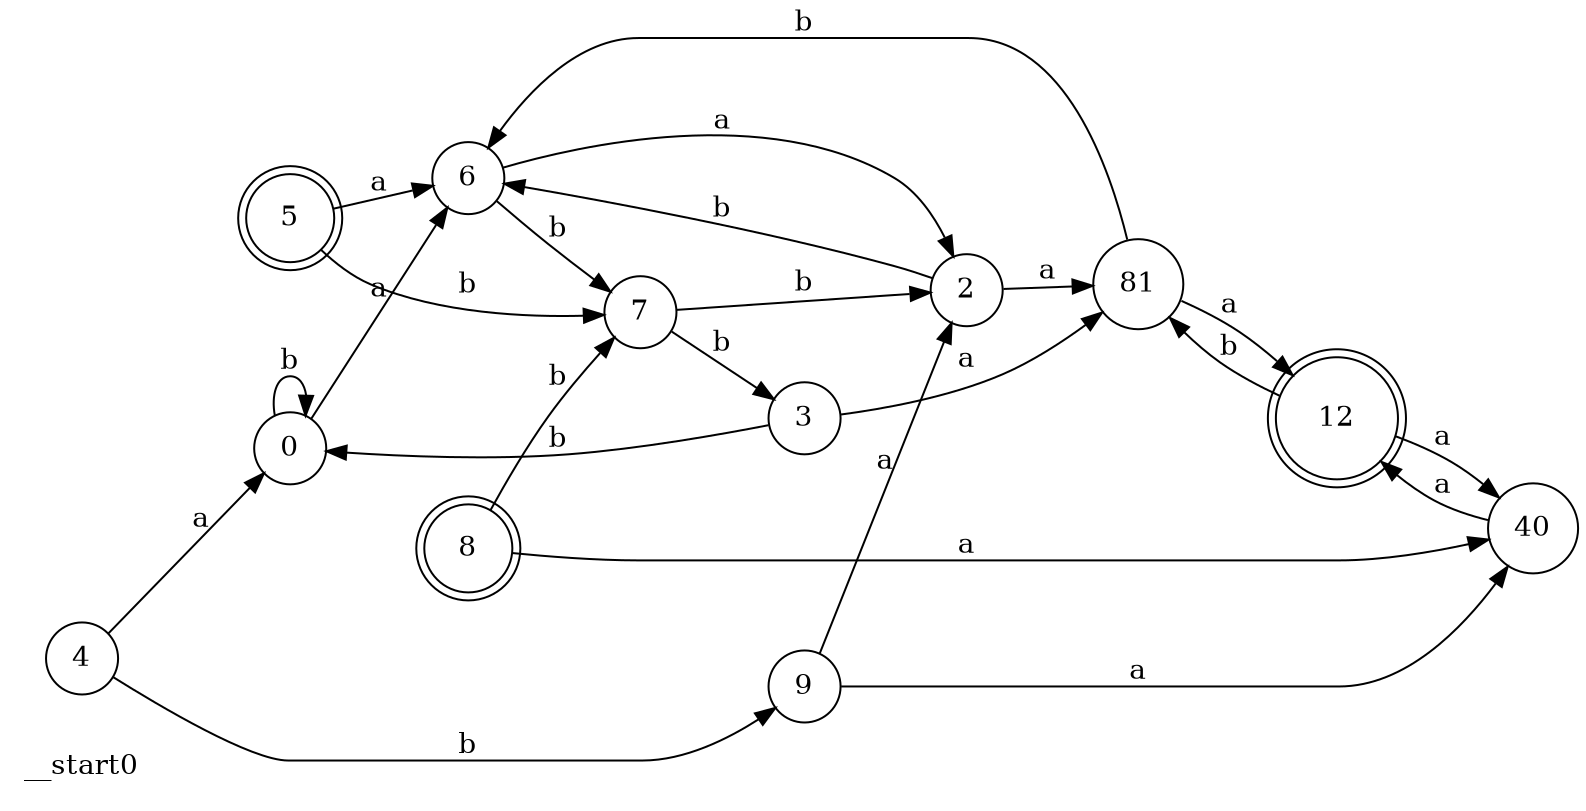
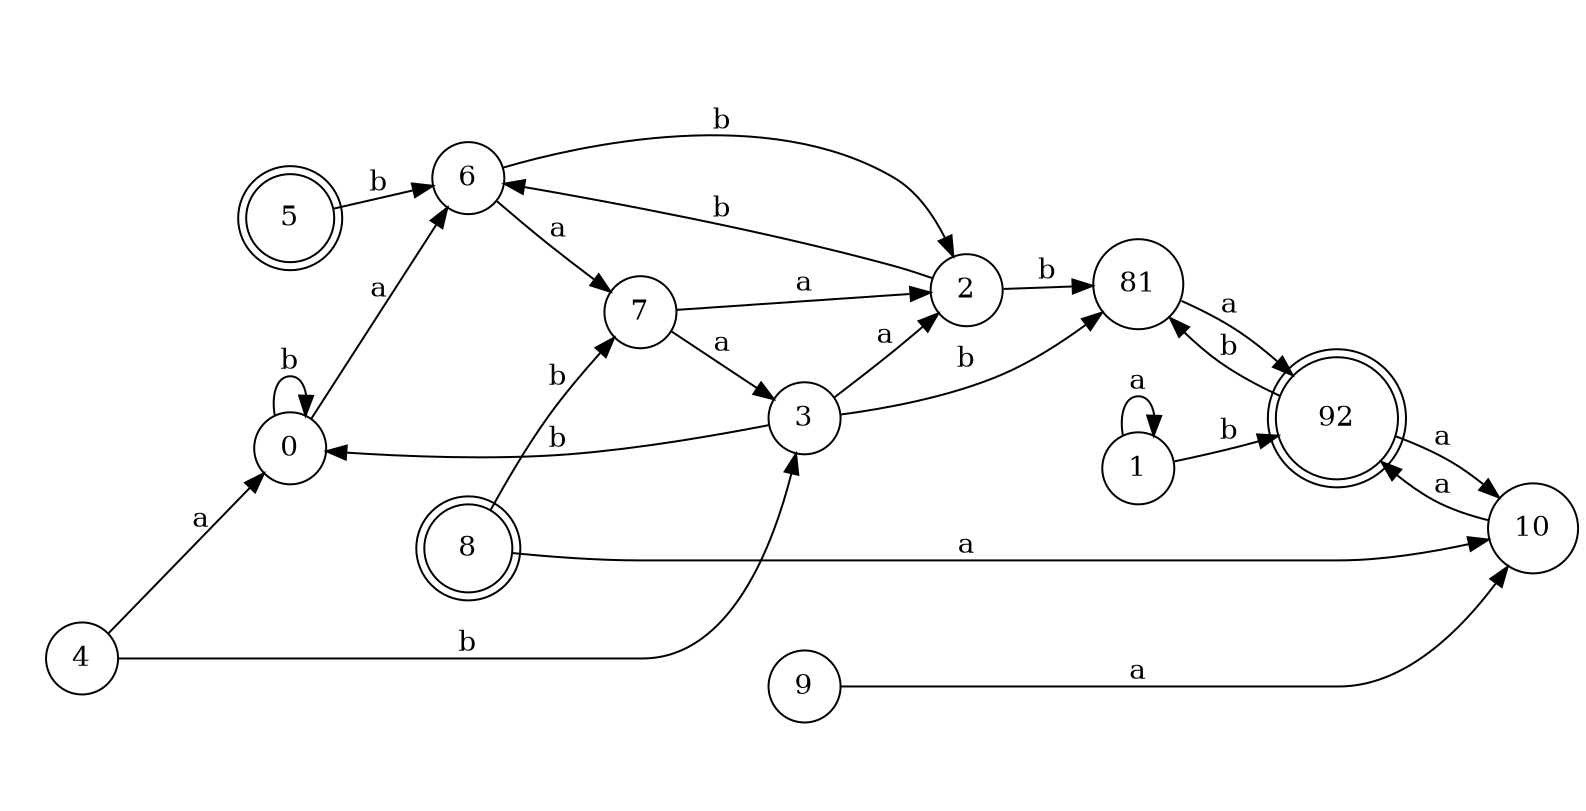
edge "81" -> "6": removed, label "b"
edge "6" -> "2": label "a" -> "b"
edge "5" -> "6": label "a" -> "b"
edge "6" -> "7": label "b" -> "a"
edge "2" -> "81": label "a" -> "b"
edge "7" -> "2": label "b" -> "a"
edge "5" -> "7": removed, label "b"
edge "7" -> "3": label "b" -> "a"
edge "3" -> "81": label "a" -> "b"
node "12": label "12" -> "92"
node "1": added
edge "9" -> "2": now "3" -> "2"
node "40": label "40" -> "10"
edge "4" -> "9": now "4" -> "3"
node "__start0": removed
